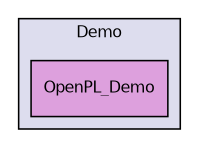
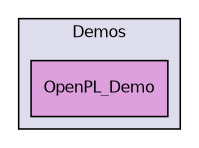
cluster "Demo": label "Demo" -> "Demos"
